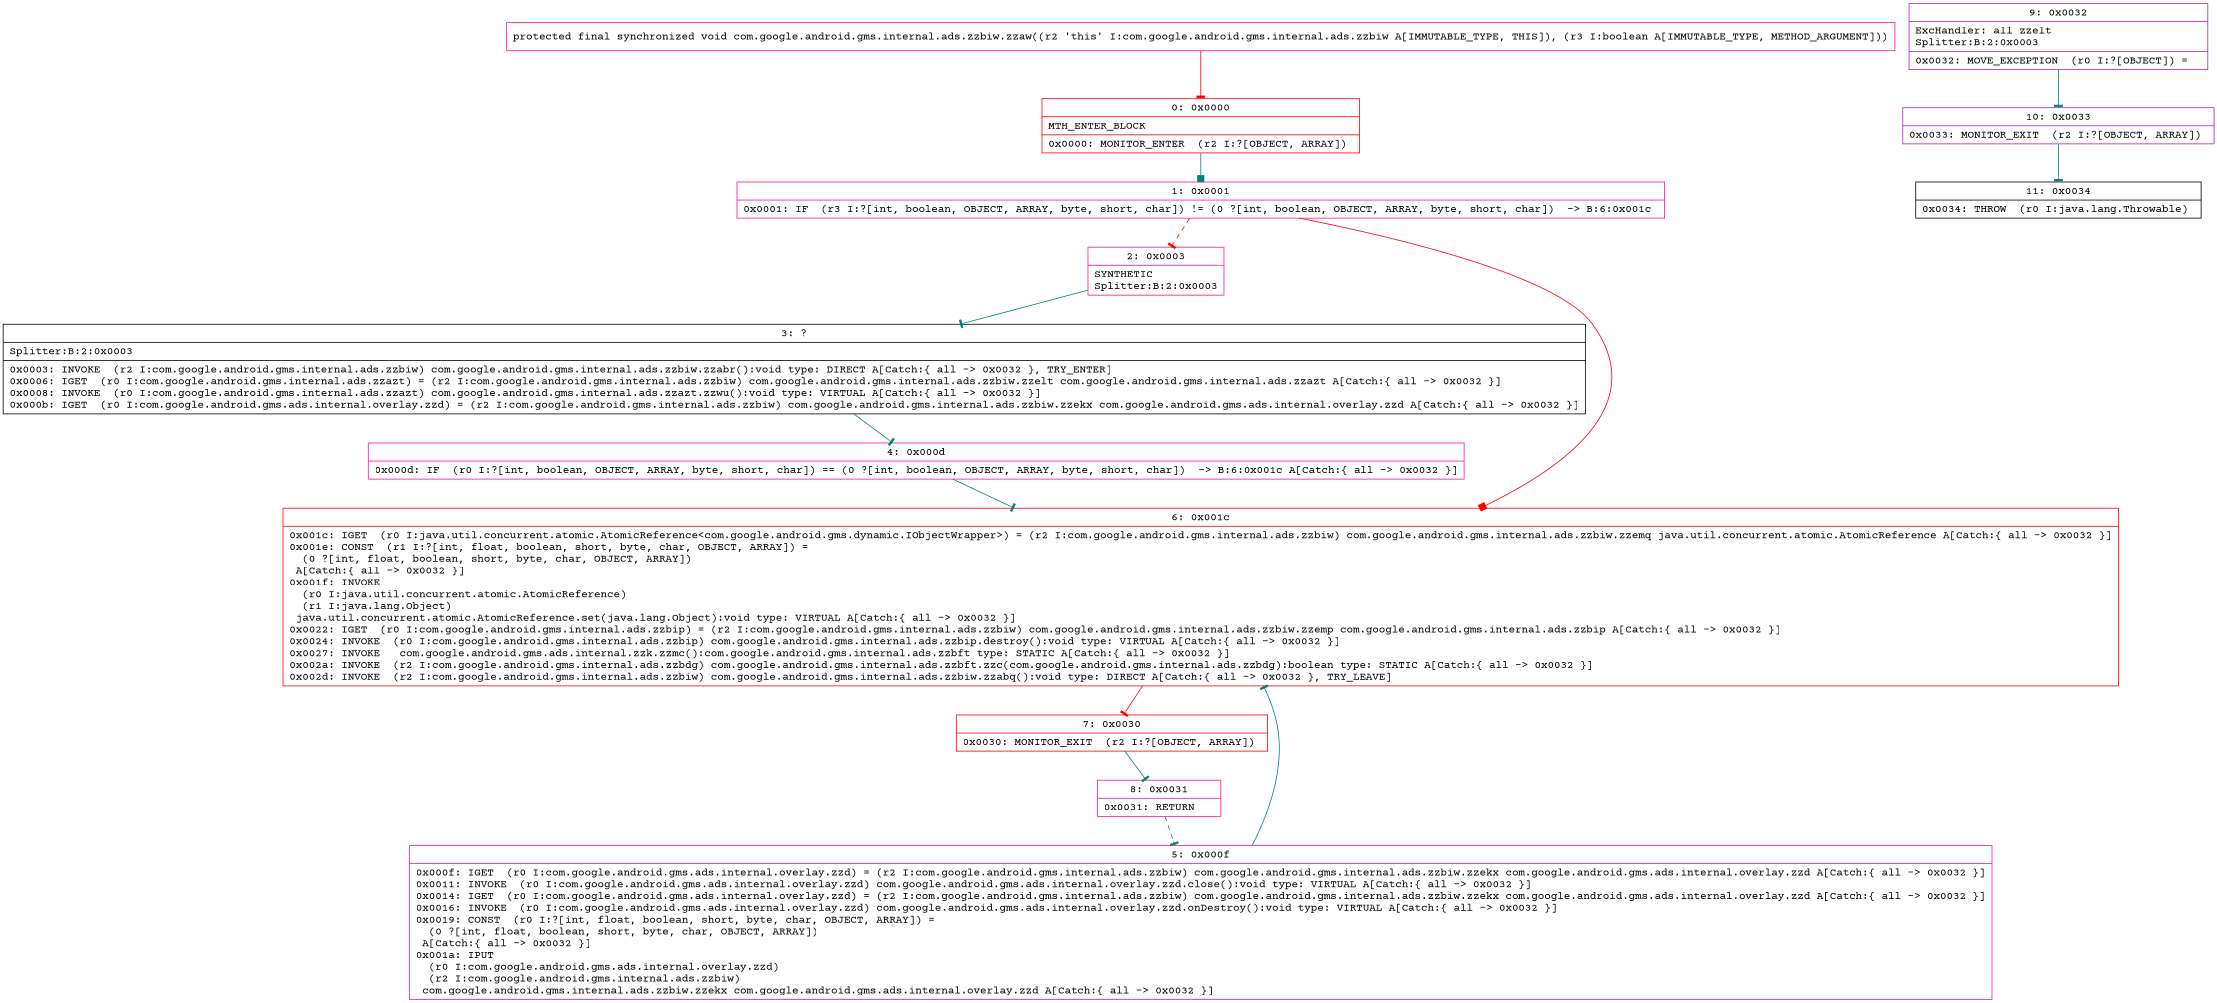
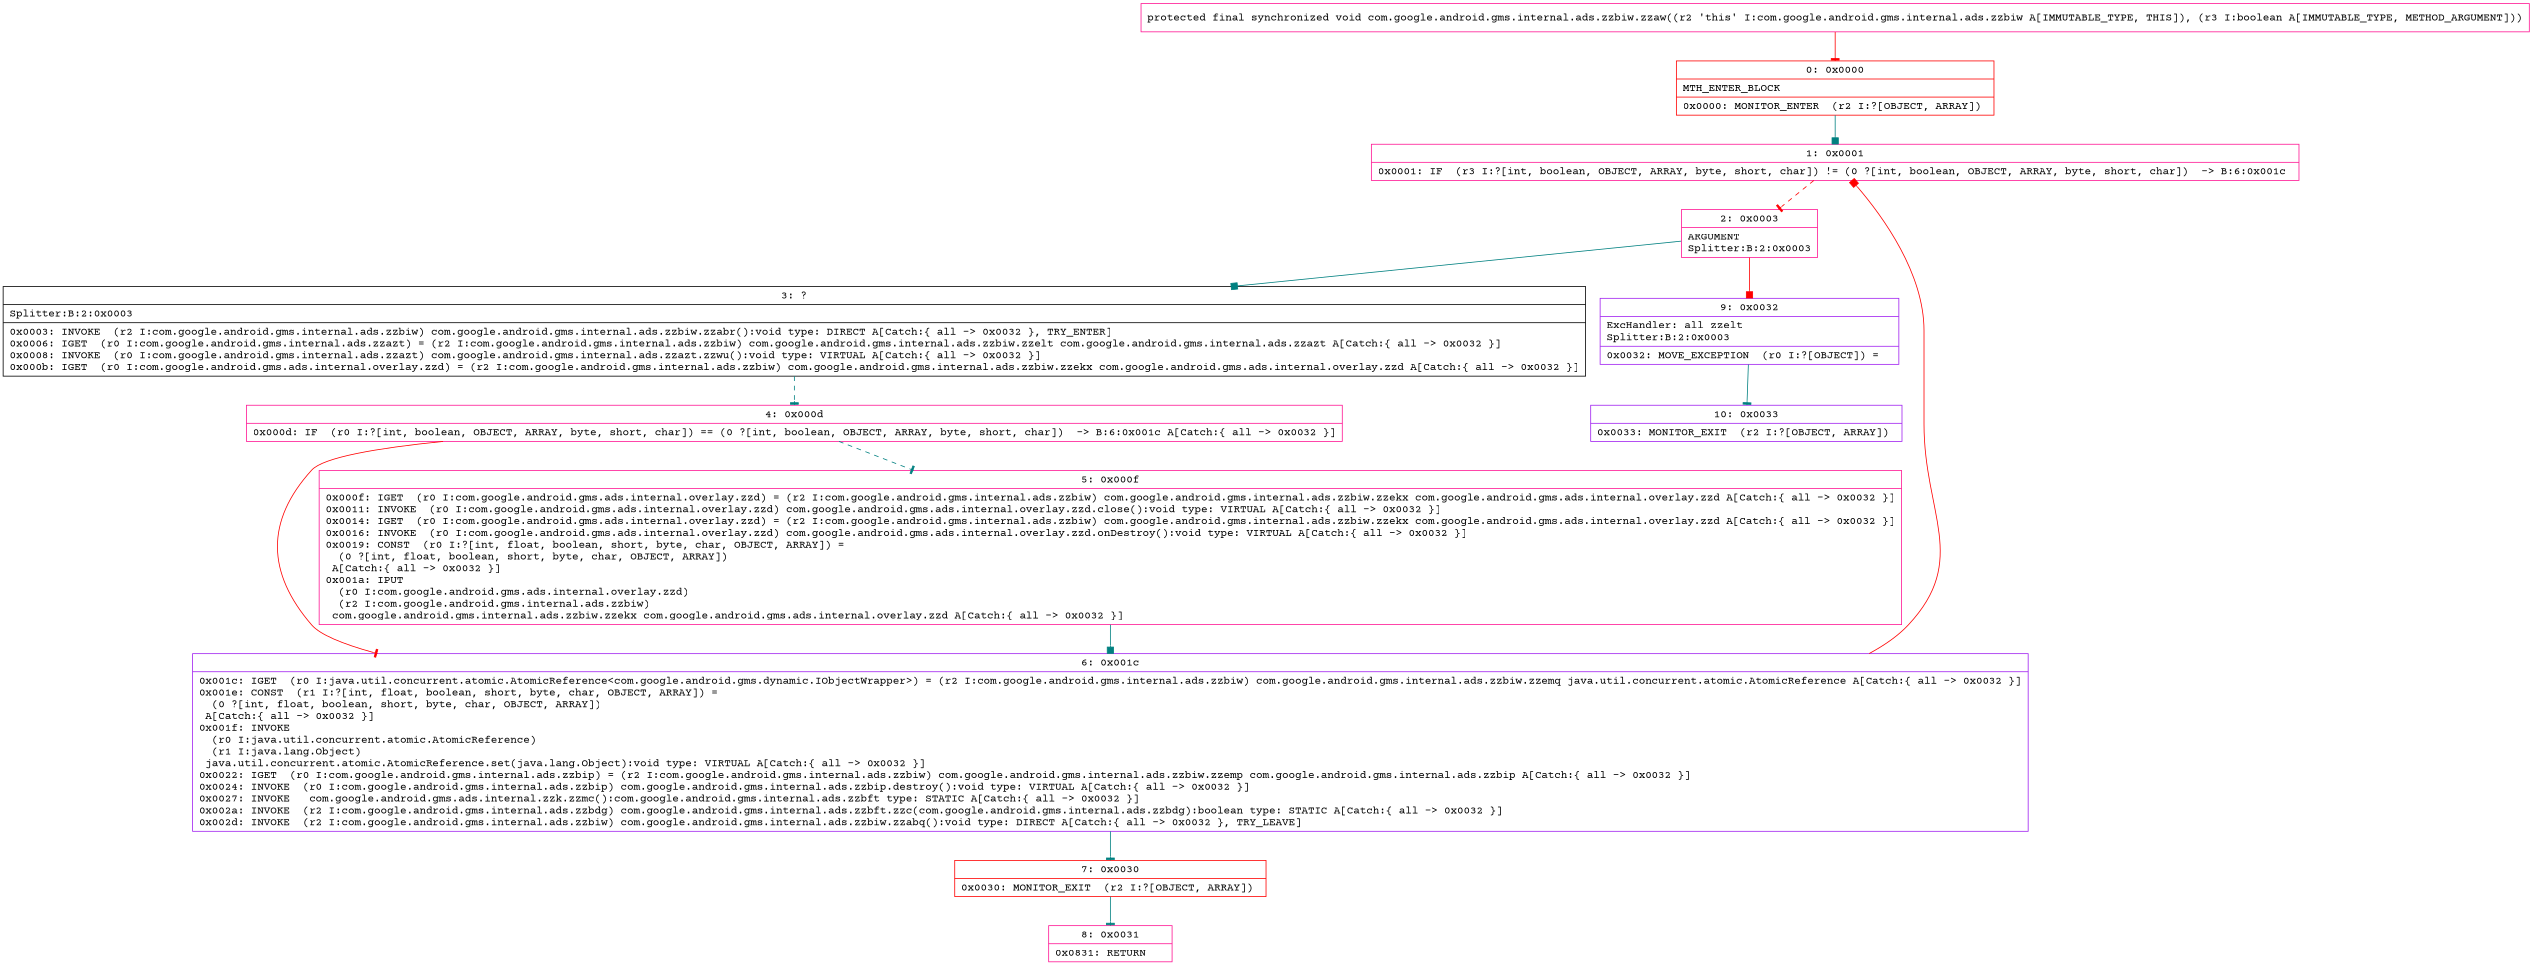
node "11: 0x0034": removed
node "2: 0x0003": text "SYNTHETIC" -> "ARGUMENT"
edge "2: 0x0003" -> "9: 0x0032": added
edge "1: 0x0001" -> "6: 0x001c": reversed
edge "2: 0x0003" -> "3: ?": arrowhead tee -> box
edge "3: ?" -> "4: 0x000d": style solid -> dashed
edge "4: 0x000d" -> "6: 0x001c": color teal -> red
node "6: 0x001c": color red -> purple
edge "6: 0x001c" -> "7: 0x0030": color red -> teal
edge "5: 0x000f" -> "6: 0x001c": arrowhead tee -> box
node "8: 0x0031": text "0x0031: RETURN" -> "0x0831: RETURN"
edge "8: 0x0031" -> "5: 0x000f": now "4: 0x000d" -> "5: 0x000f"
